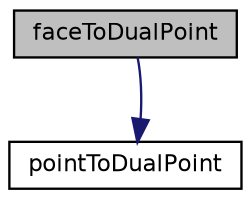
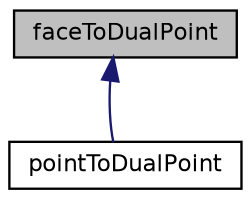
edge "faceToDualPoint" -> "pointToDualPoint": reversed
